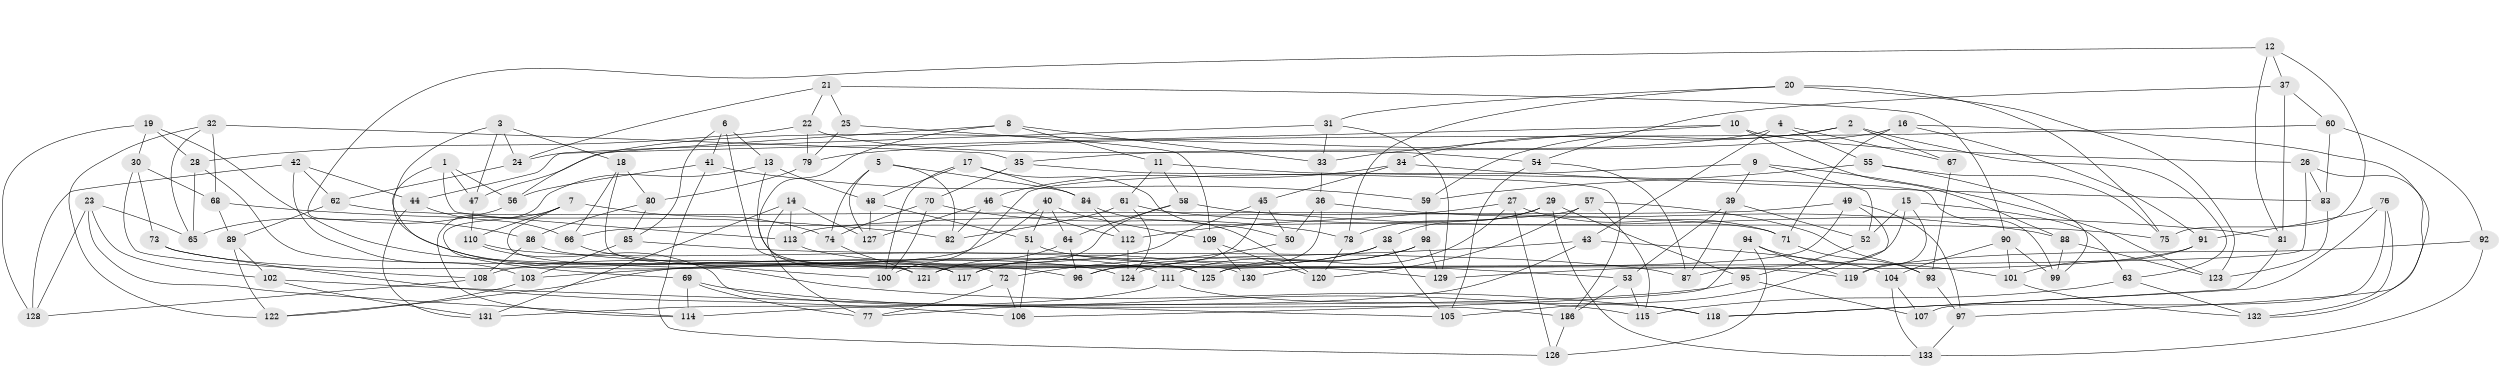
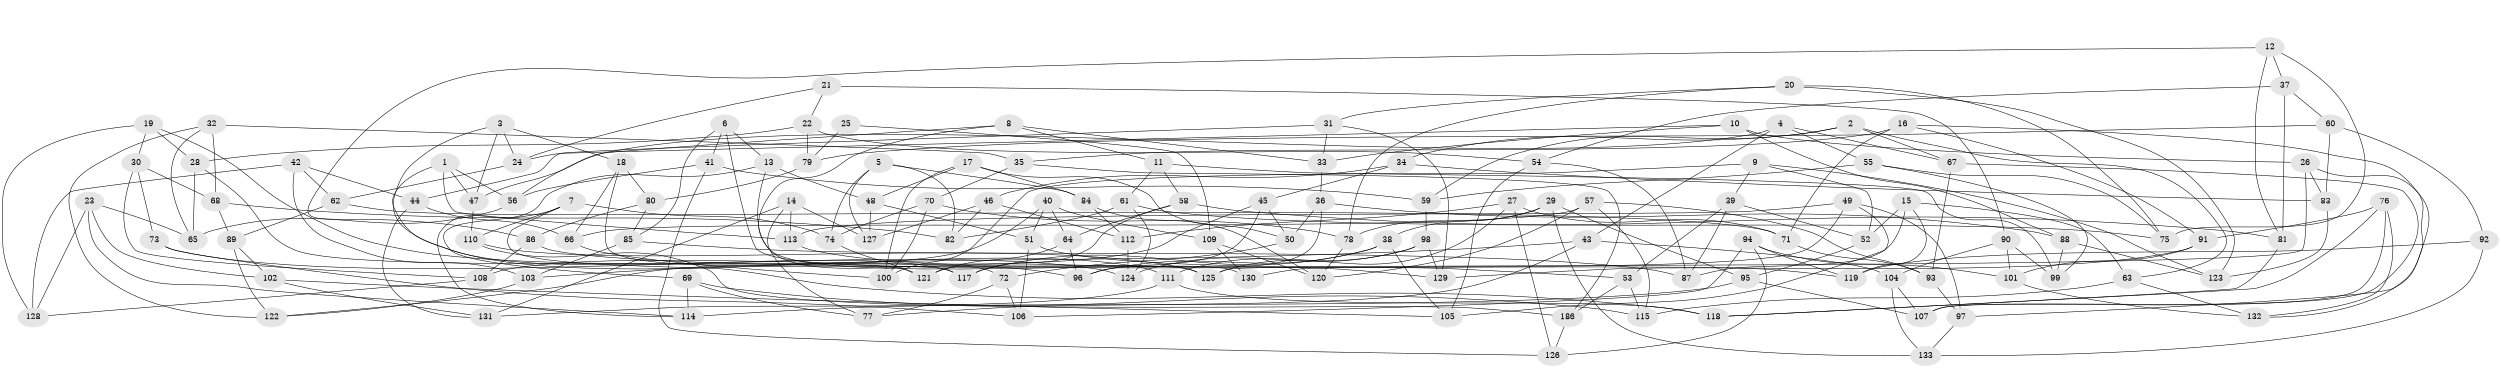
edge "21" -- "25": removed
edge "67" -- "107": added
